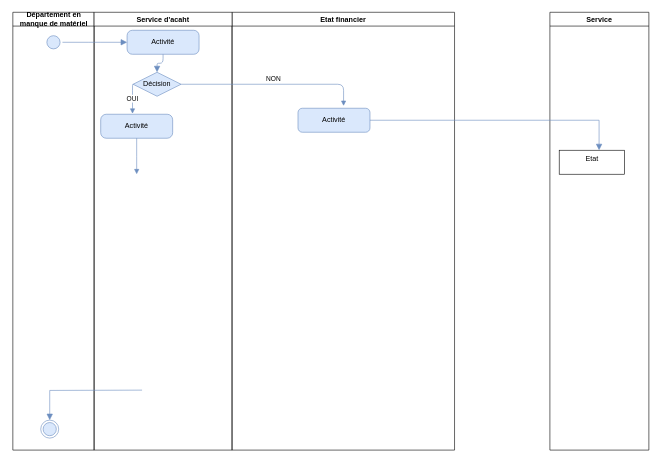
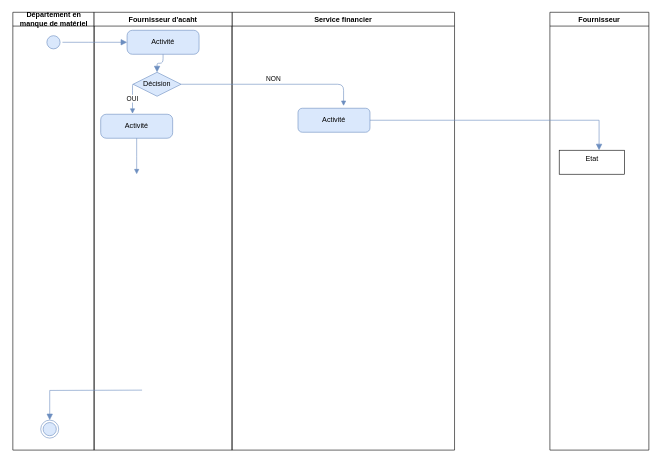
node "Service d'acaht": label "Service d'acaht" -> "Fournisseur d'acaht"
node "Etat financier": label "Etat financier" -> "Service financier"
node "Service": label "Service" -> "Fournisseur"
